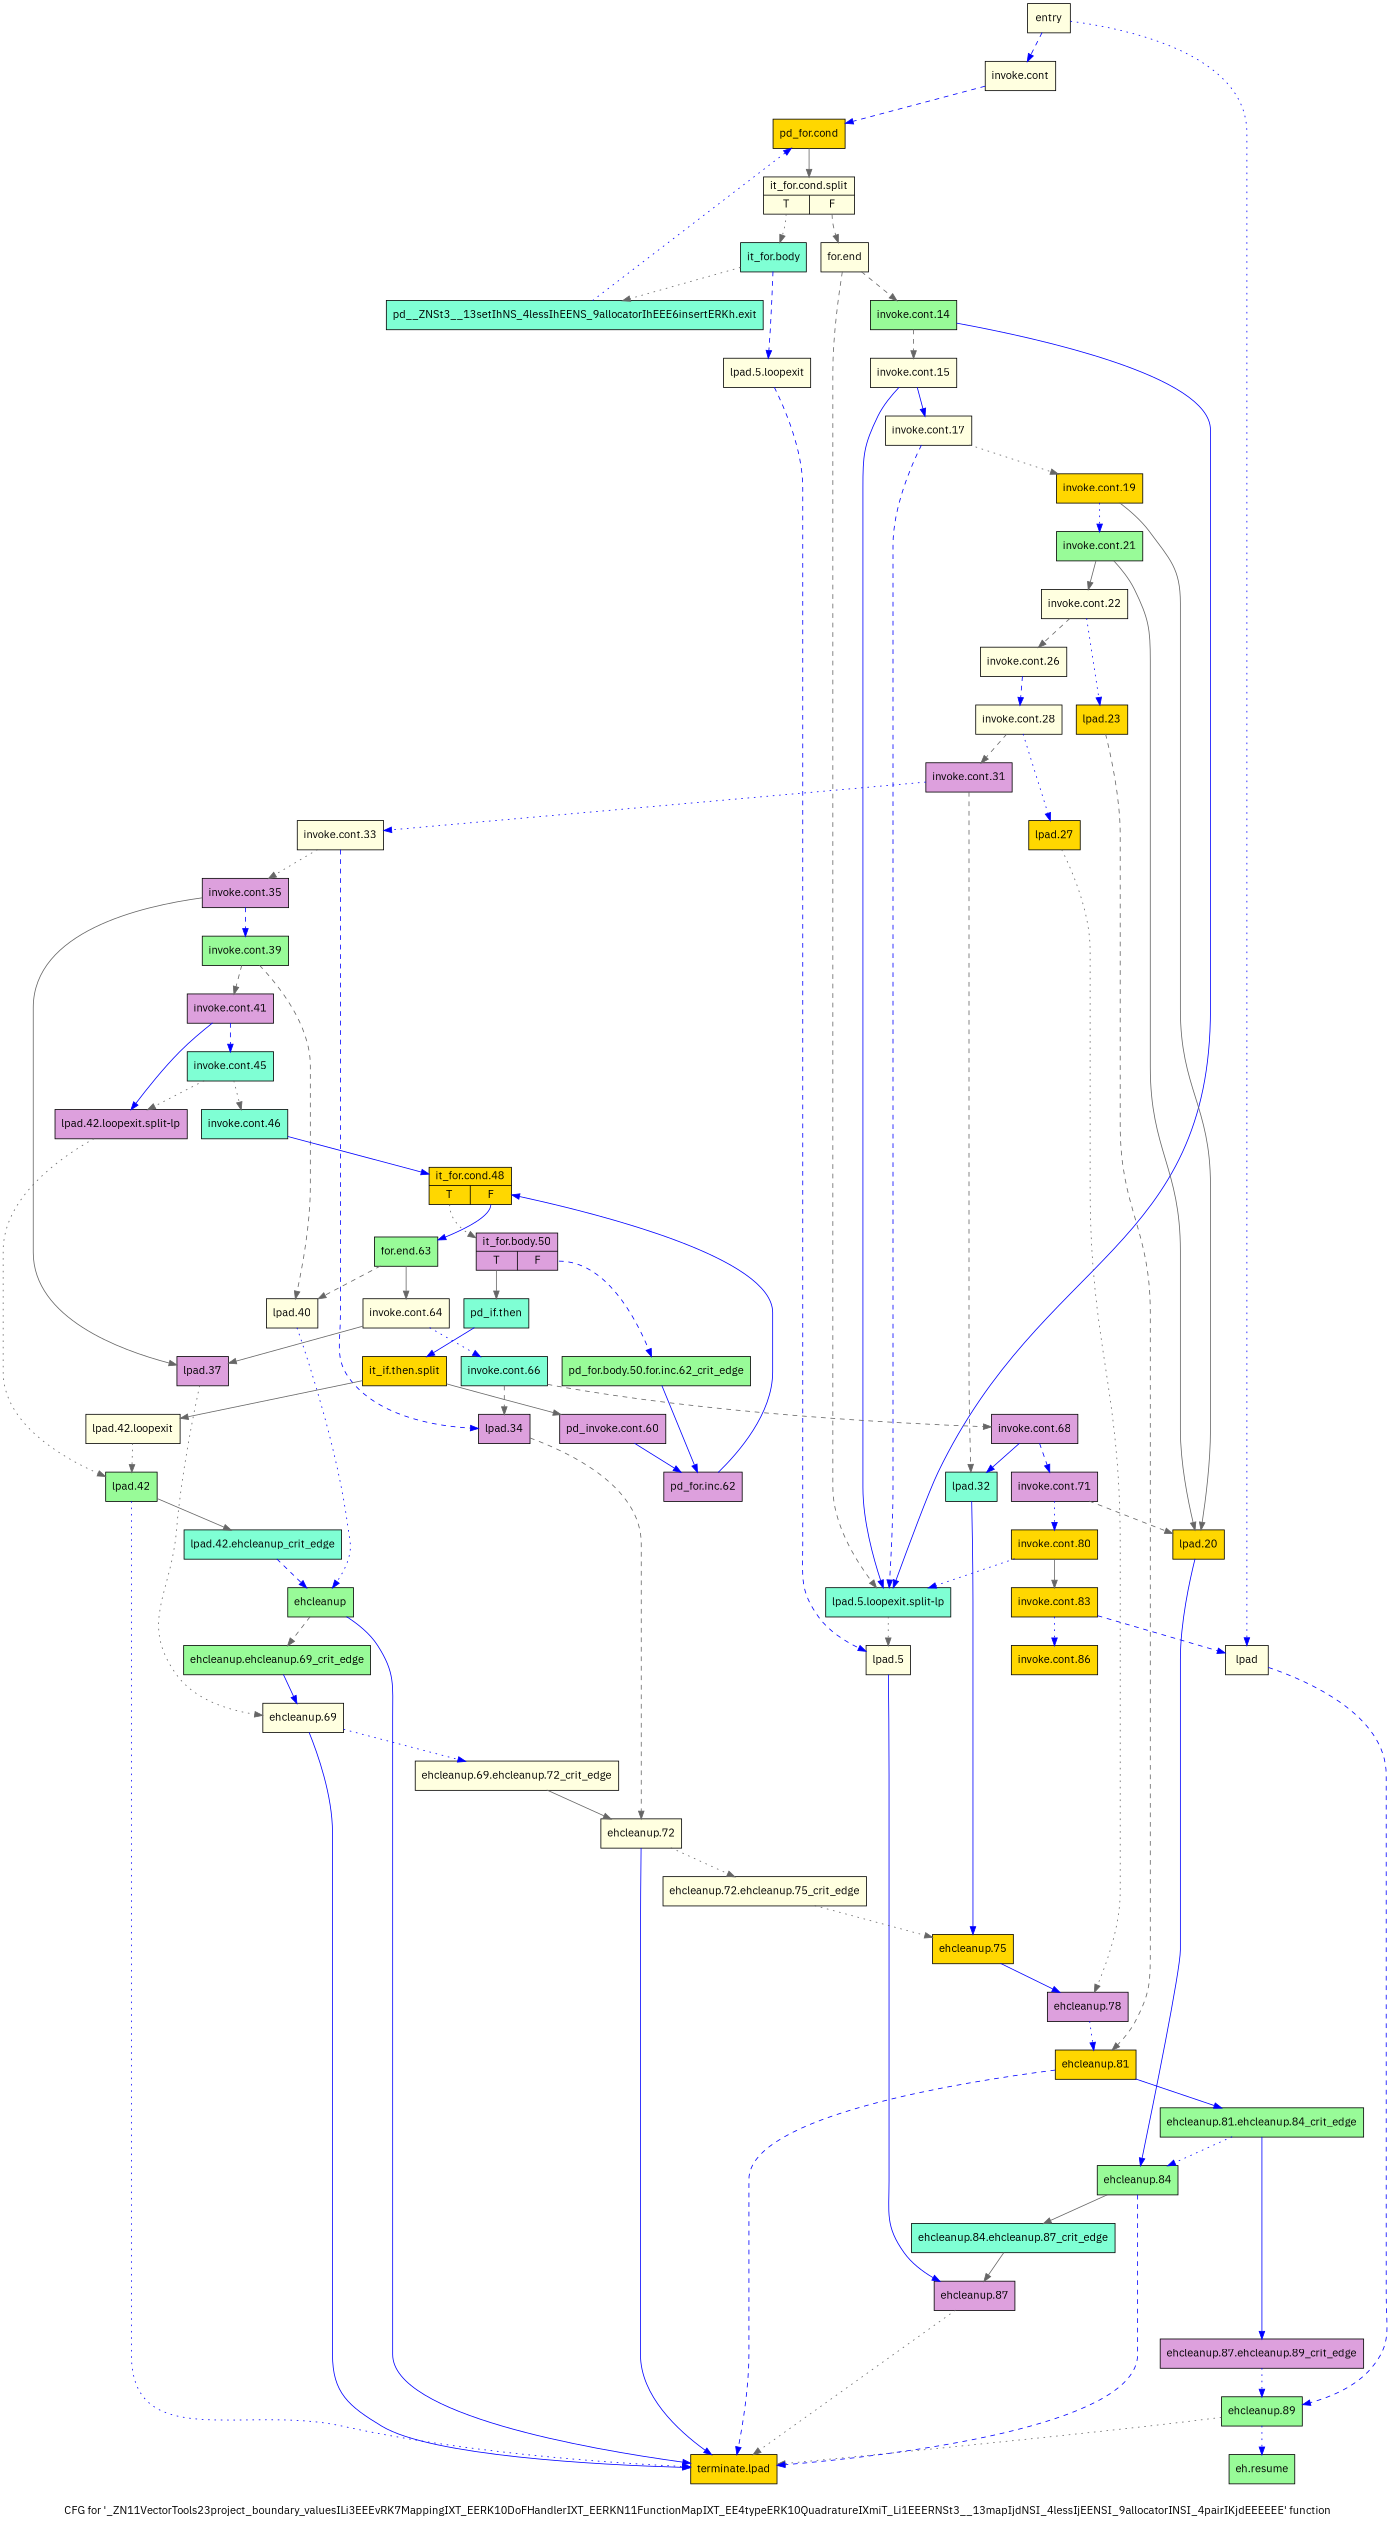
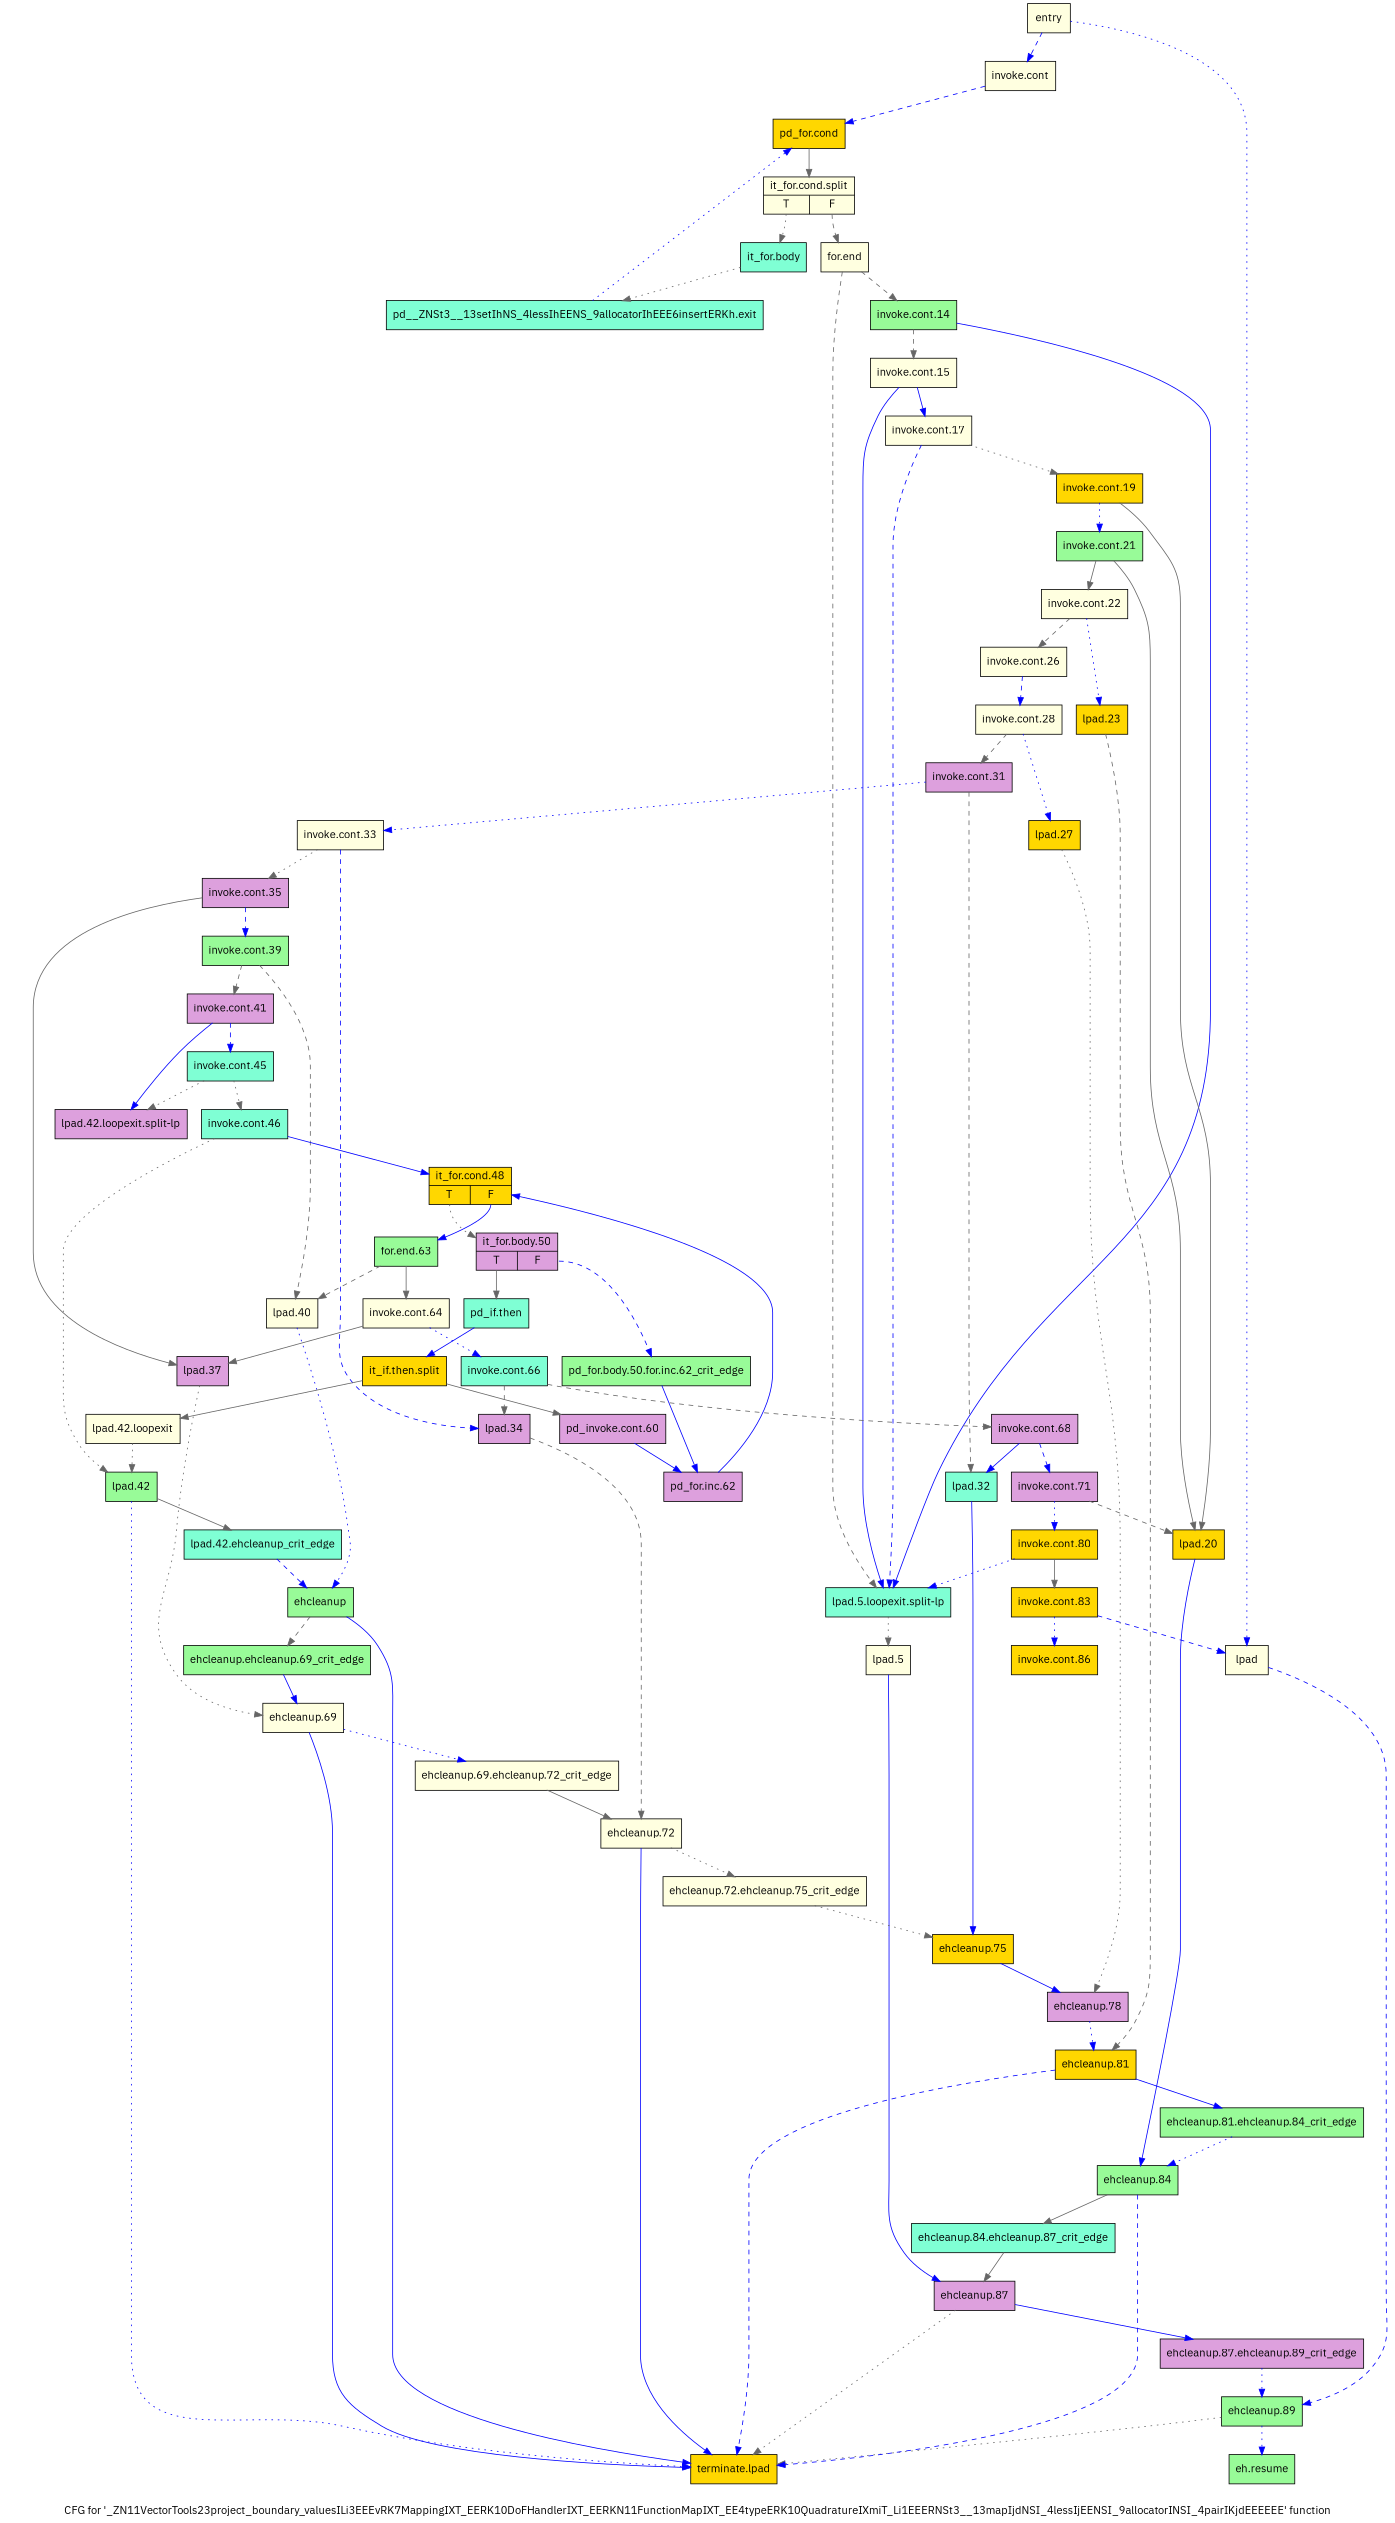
node "lpad.5.loopexit": removed
edge "lpad.42.loopexit.split-lp" -> "lpad.42": now "invoke.cont.46" -> "lpad.42"
edge "ehcleanup.81.ehcleanup.84_crit_edge" -> "ehcleanup.87.ehcleanup.89_crit_edge": now "ehcleanup.87" -> "ehcleanup.87.ehcleanup.89_crit_edge"
